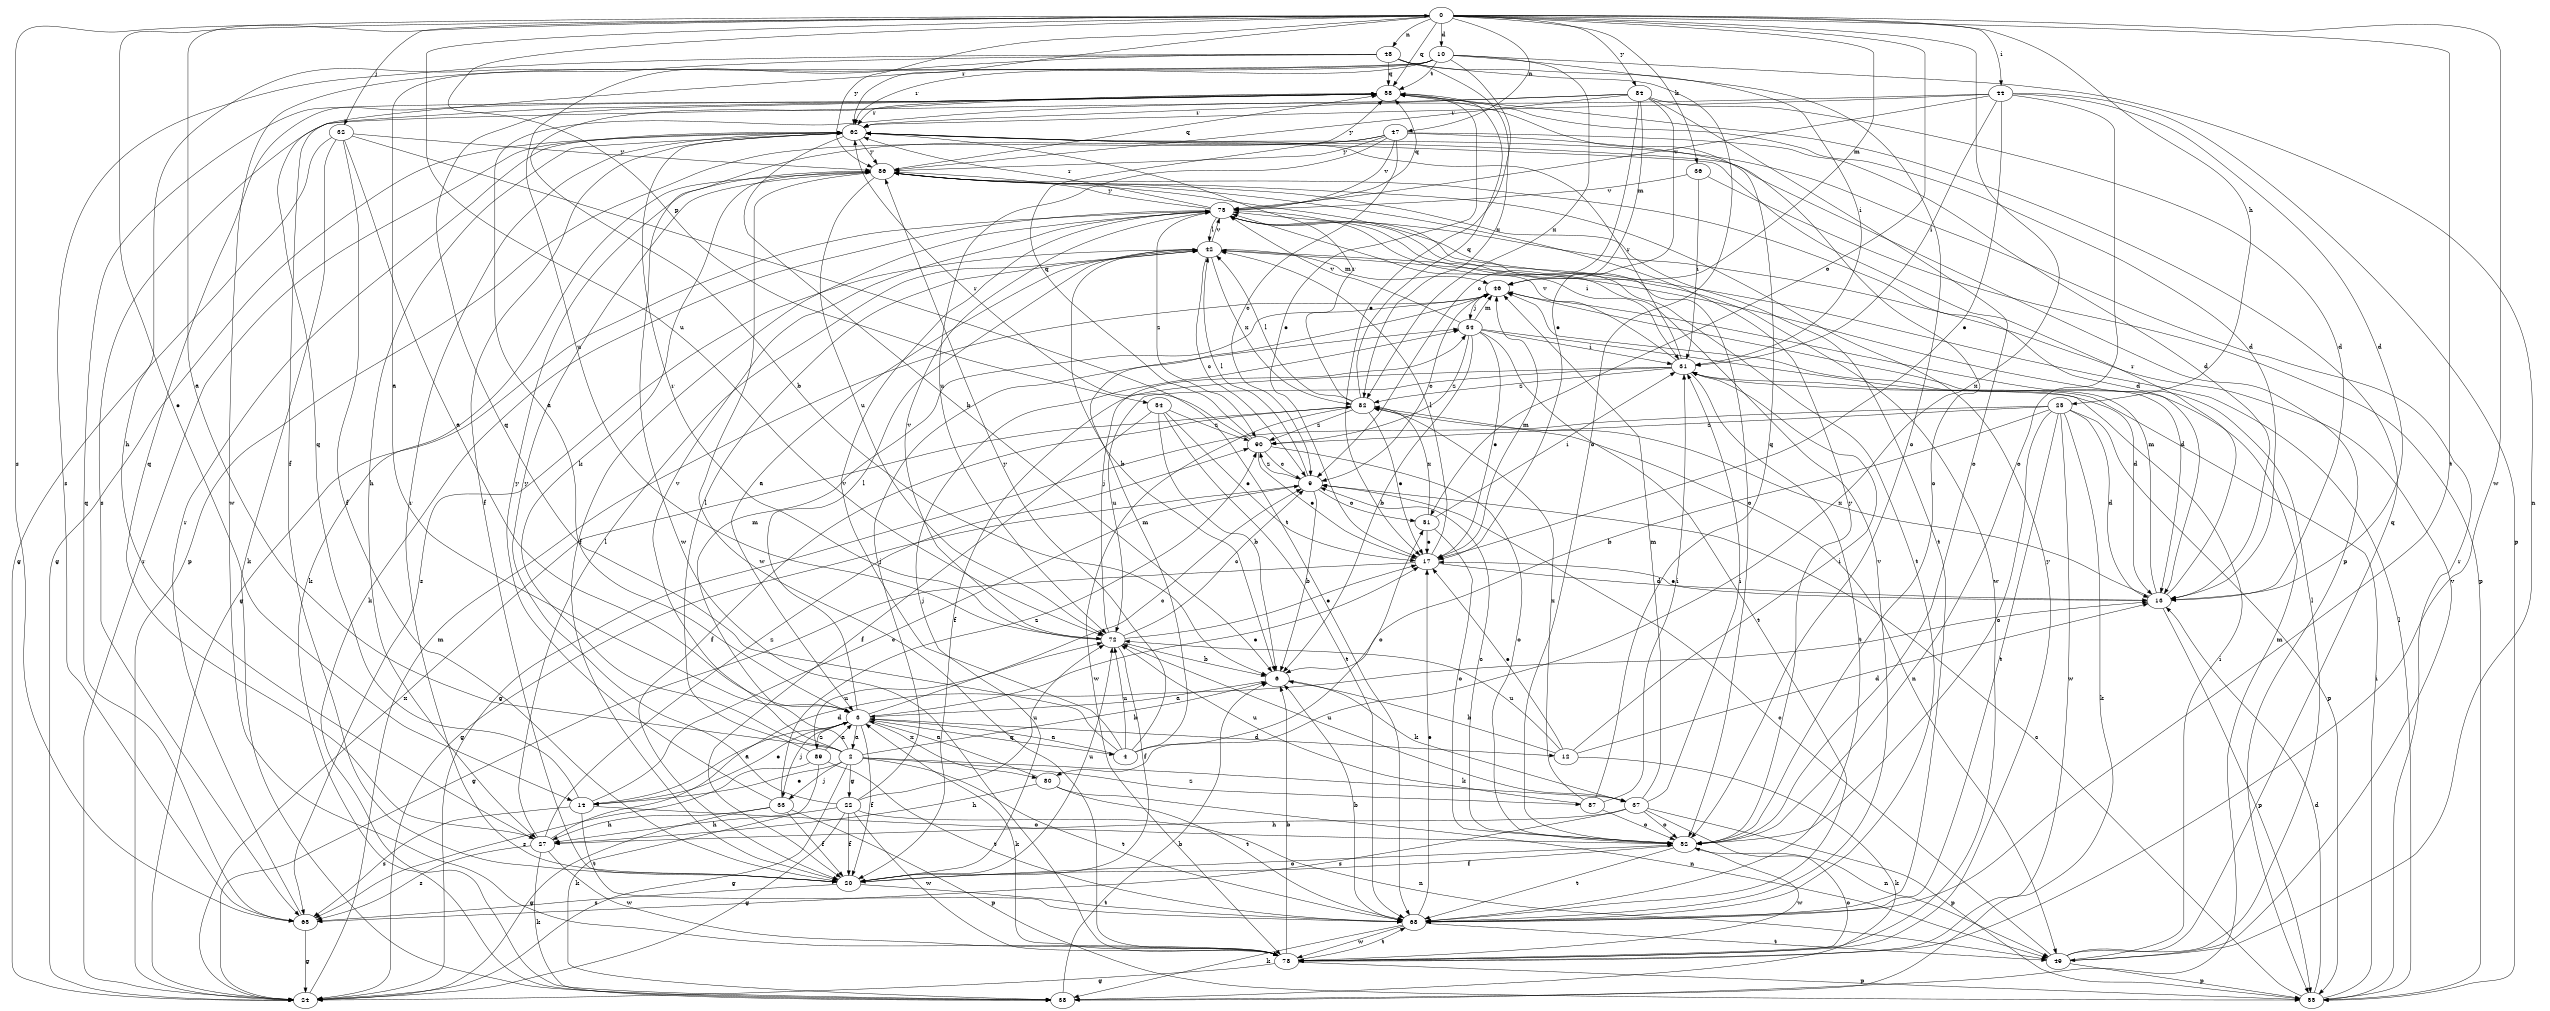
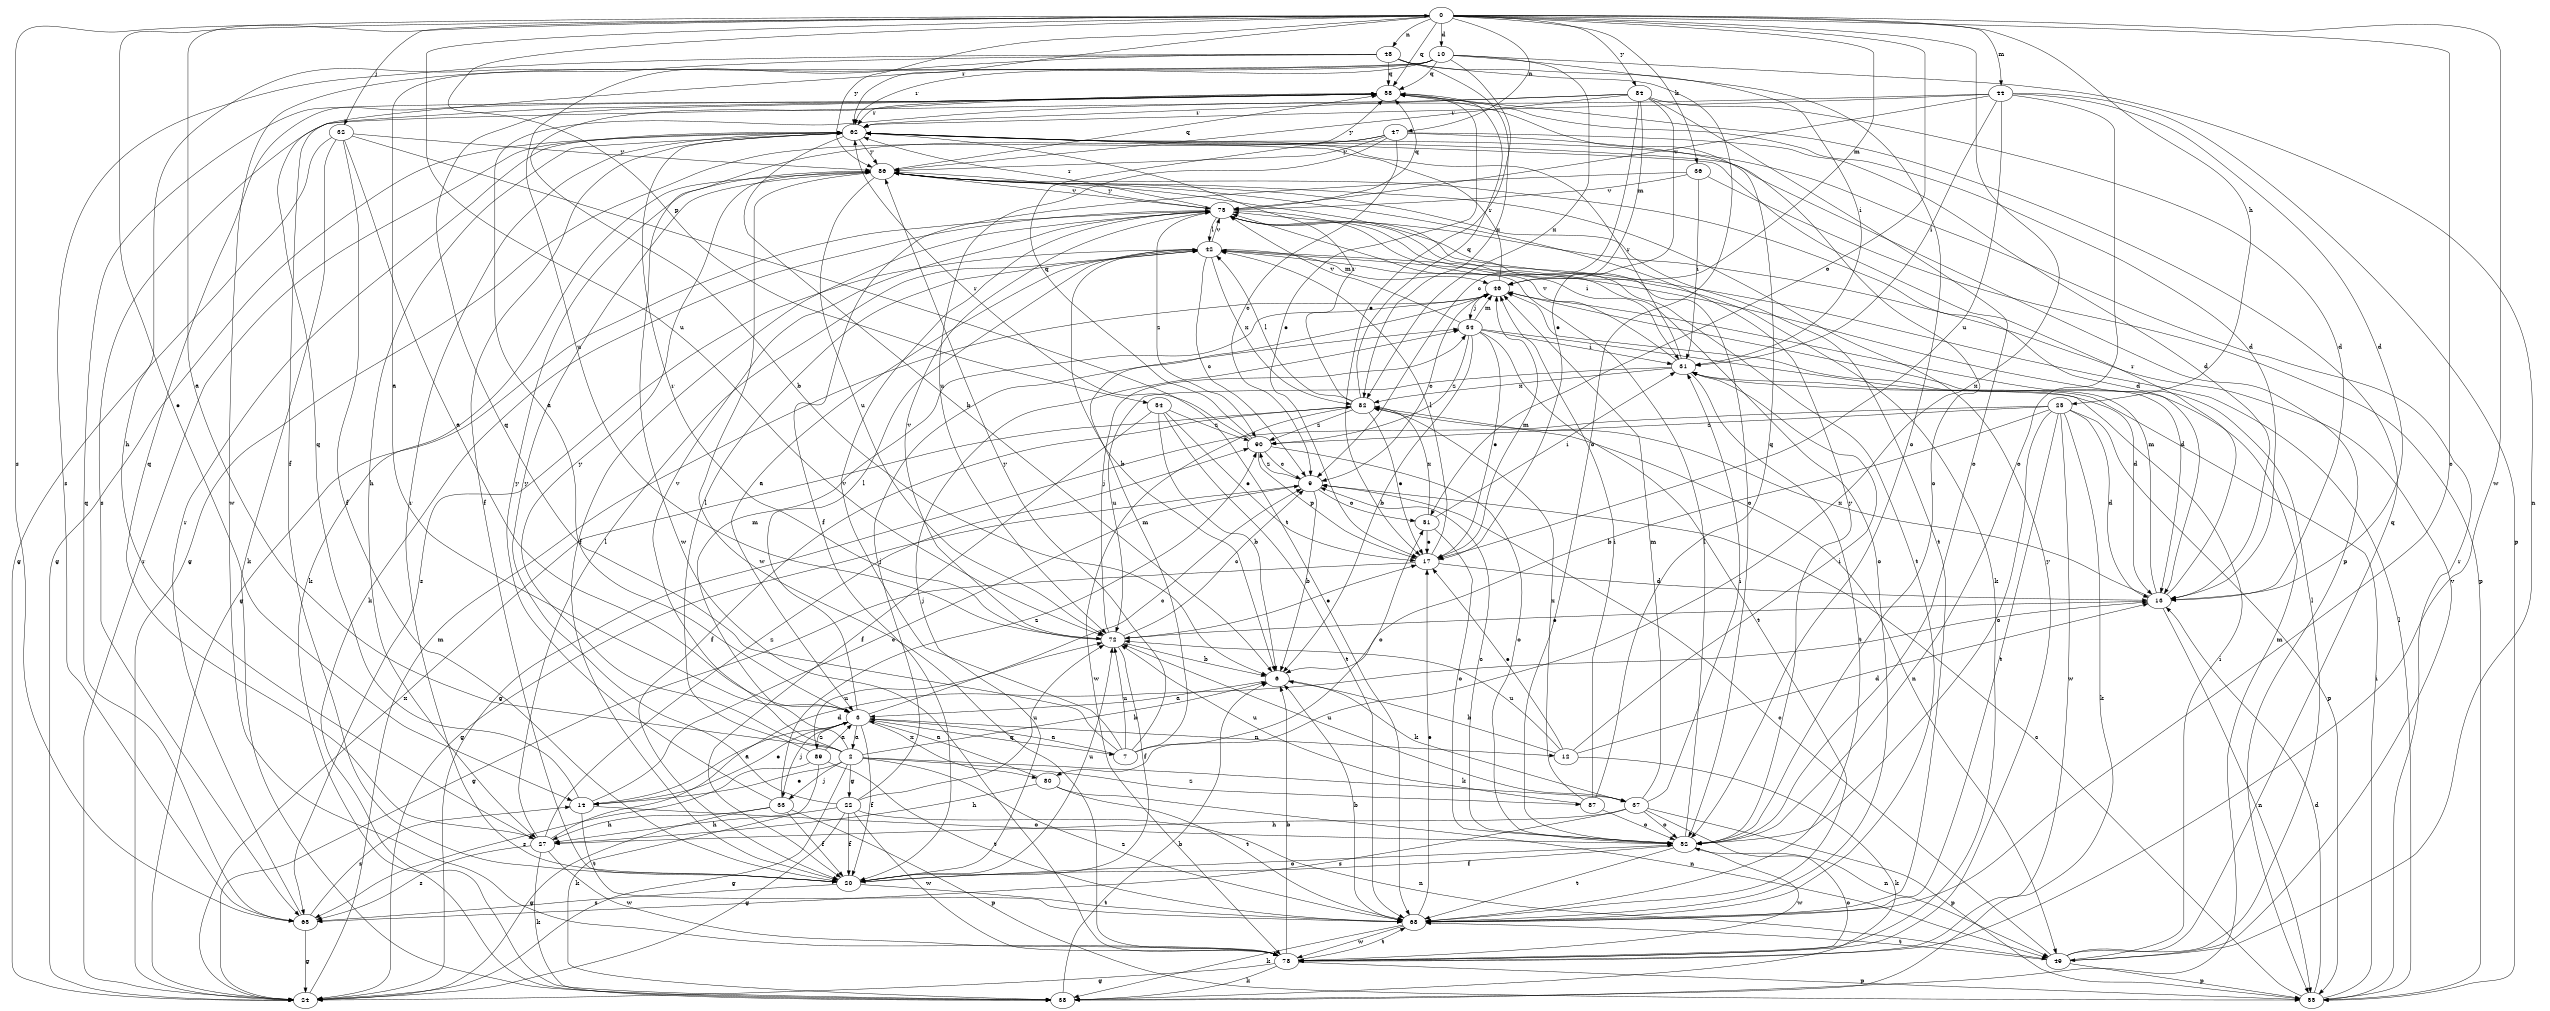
edge "0" -> "44": label "i" -> "m"
edge "10" -> "58": label "t" -> "q"
edge "46" -> "62": added, label "r"
edge "47" -> "75": now "86" -> "75"
edge "44" -> "17": label "e" -> "u"
edge "9" -> "42": now "52" -> "42"
edge "31" -> "82": label "z" -> "x"
edge "31" -> "20": now "36" -> "20"
edge "2" -> "86": label "k" -> "y"
edge "0" -> "68": label "t" -> "c"
edge "90" -> "17": label "e" -> "p"
edge "47" -> "24": label "p" -> "g"
edge "68" -> "75": label "v" -> "o"
edge "75" -> "78": label "w" -> "k"
edge "13" -> "17": now "13" -> "72"
edge "87" -> "31": now "87" -> "46"
edge "3" -> "17": removed, label "e"
edge "3" -> "12": label "d" -> "n"
node "4": label "4" -> "7"
edge "13" -> "55": label "p" -> "n"
edge "14" -> "65": reversed
edge "2" -> "68": label "t" -> "z"
edge "78" -> "3": now "78" -> "38"
edge "68" -> "49": reversed
